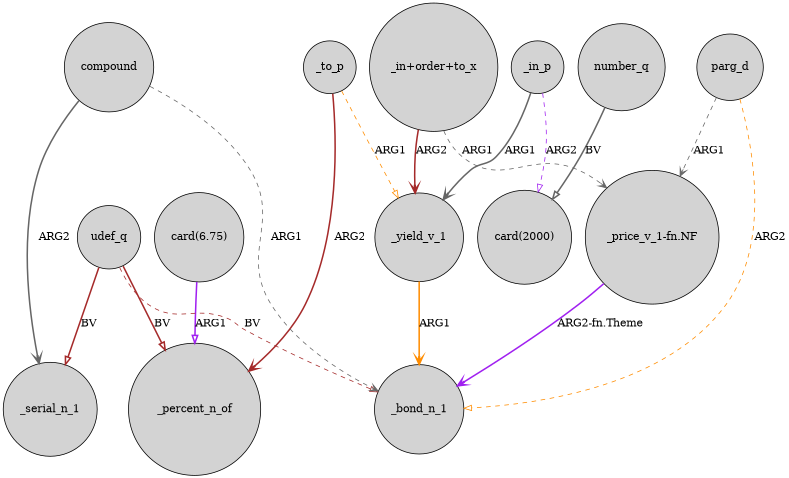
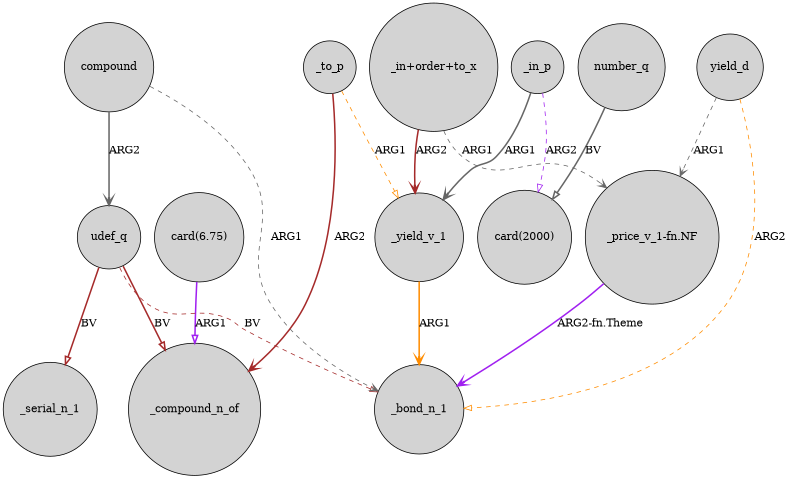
node "parg_d": label "parg_d" -> "yield_d"
edge "compound" -> "_serial_n_1": now "compound" -> "udef_q"
node "_percent_n_of": label "_percent_n_of" -> "_compound_n_of"
